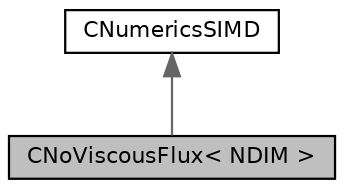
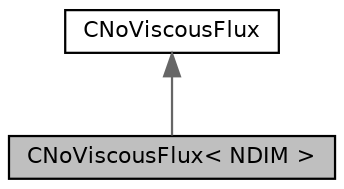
node "CNumericsSIMD": label "CNumericsSIMD" -> "CNoViscousFlux"
